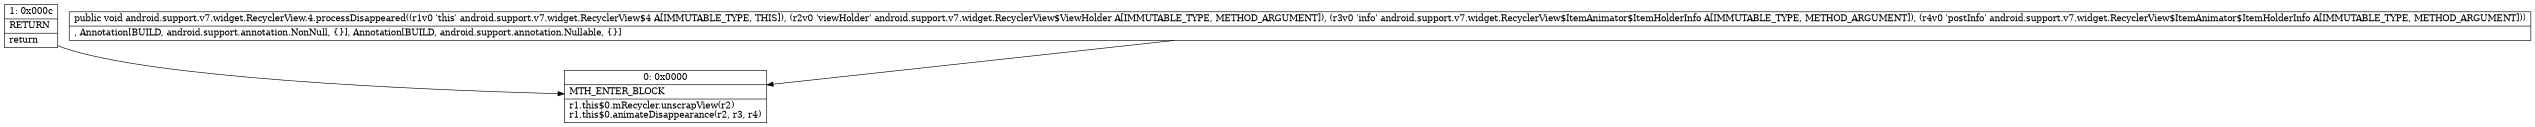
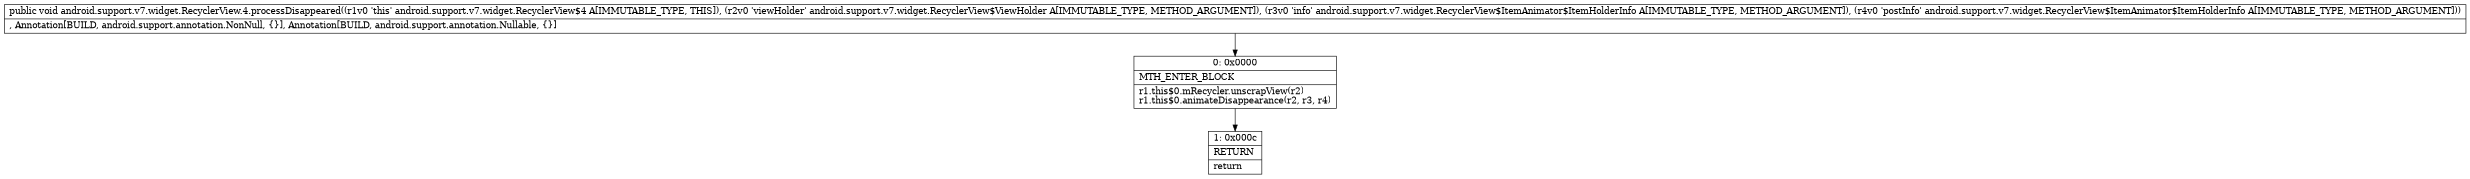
edge "1: 0x000c" -> "0: 0x0000": reversed
